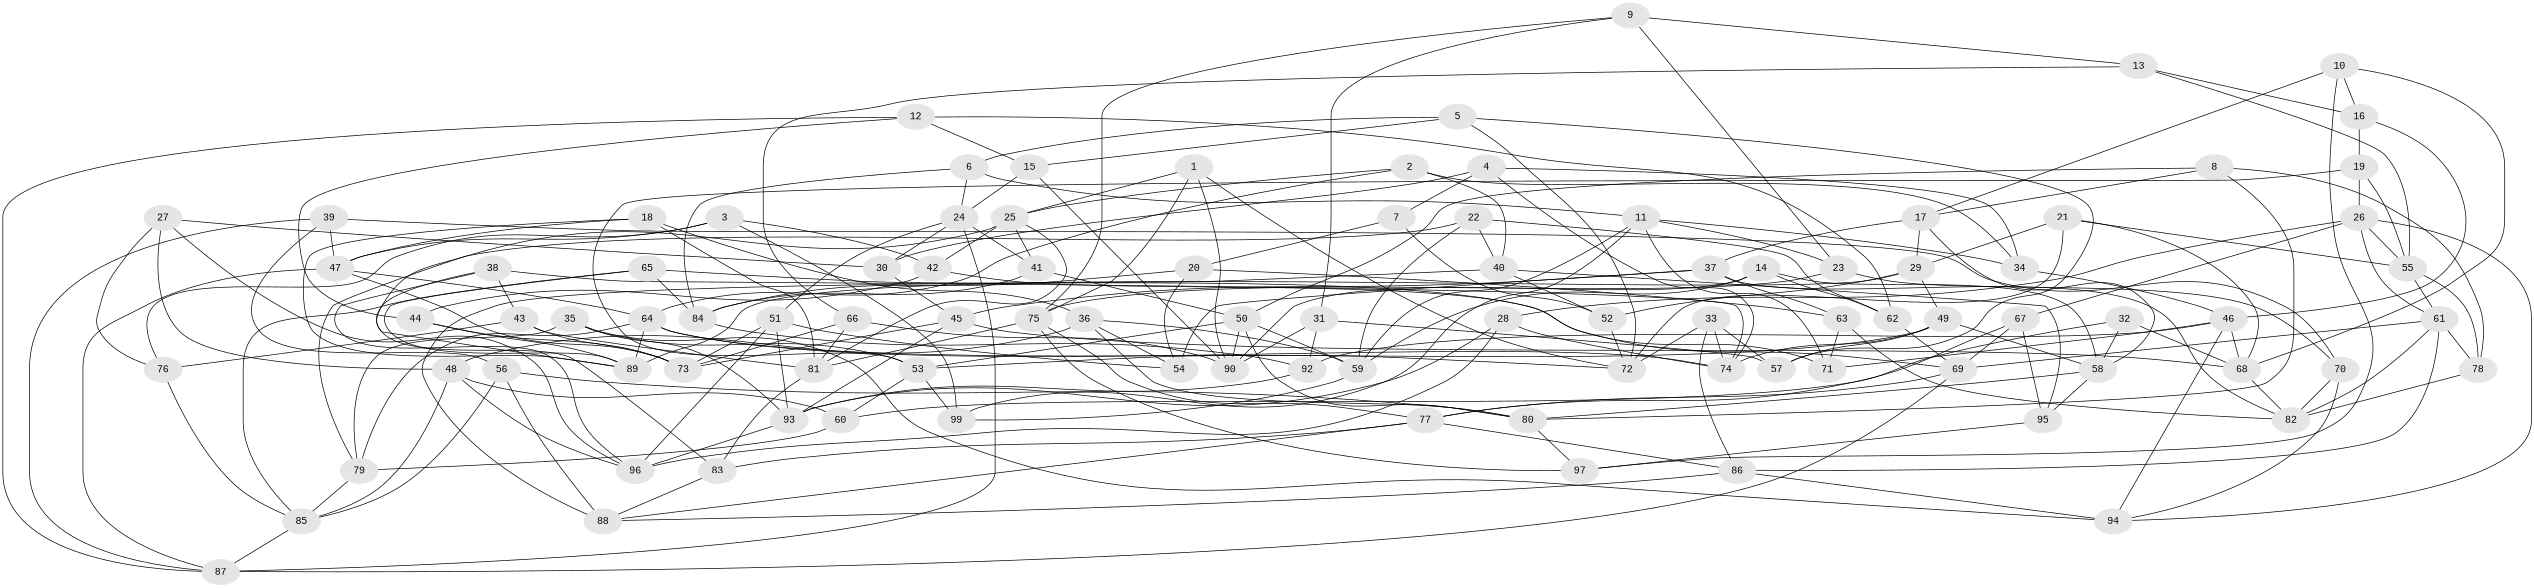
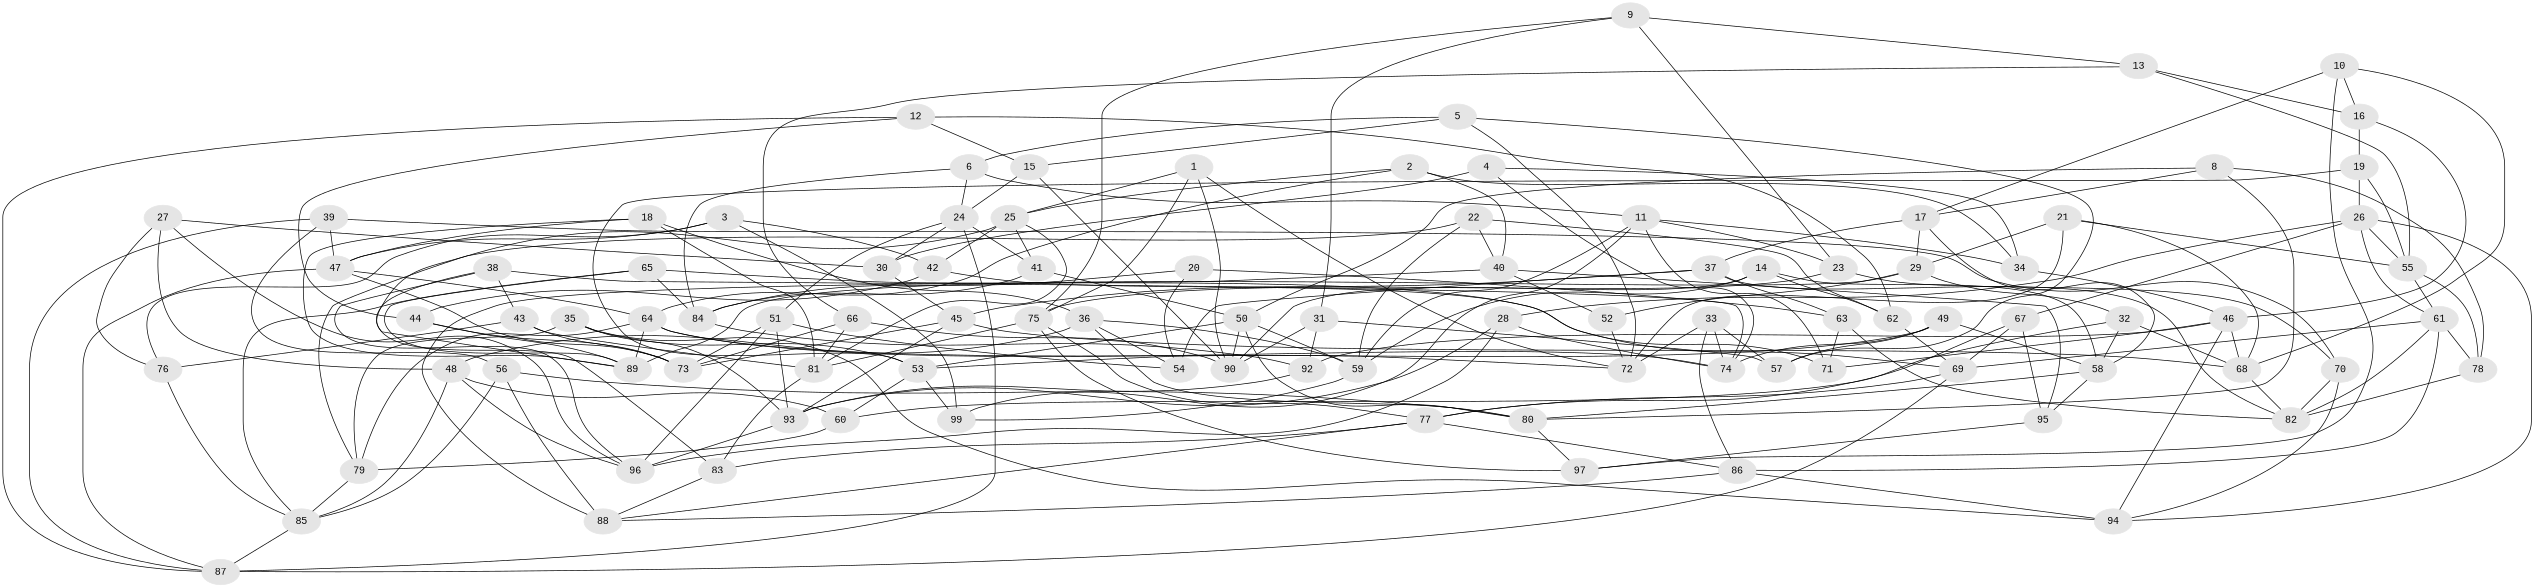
node "7": removed
edge "29" -- "49": now "29" -- "32"
